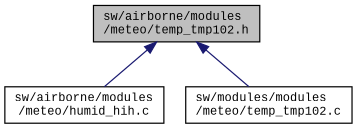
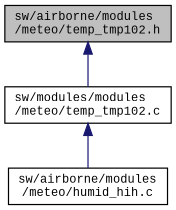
edge "sw/airborne/modules /meteo/humid_hih.c" -> "sw/airborne/modules /meteo/temp_tmp102.h": now "sw/airborne/modules /meteo/humid_hih.c" -> "sw/modules/modules /meteo/temp_tmp102.c"
